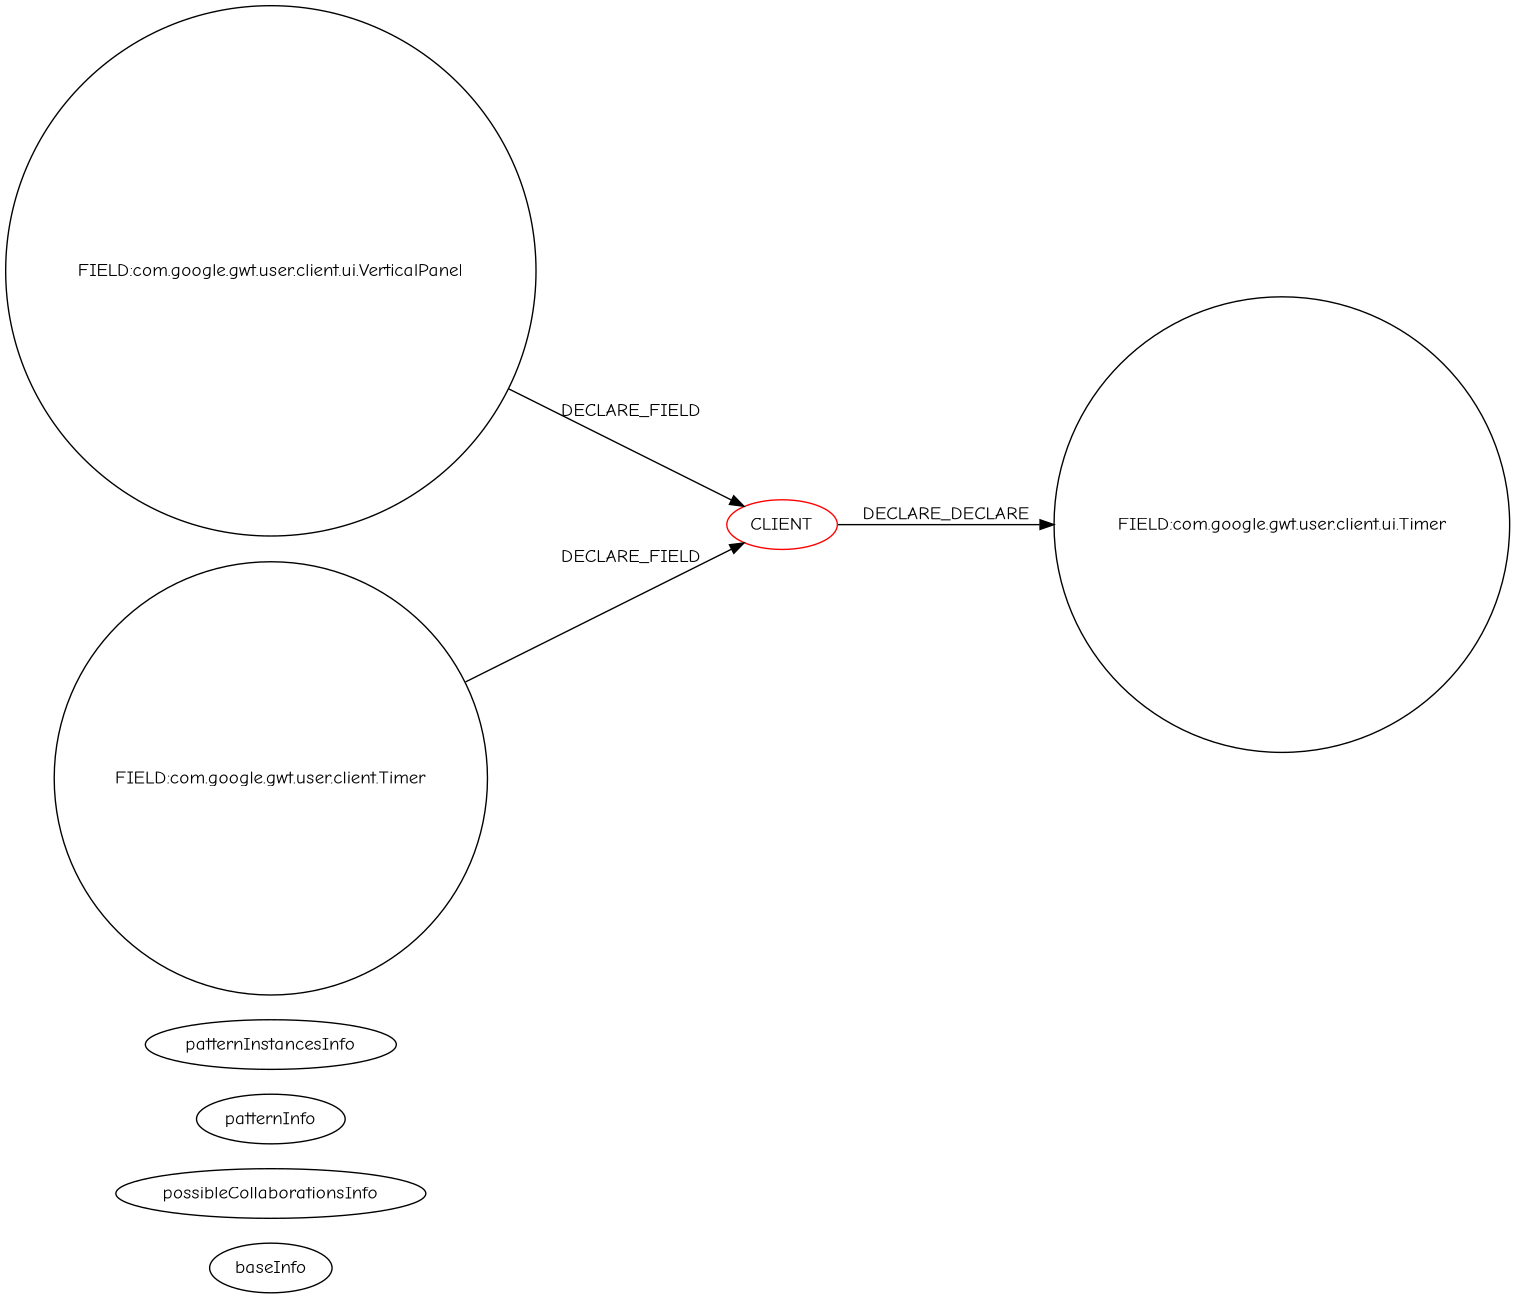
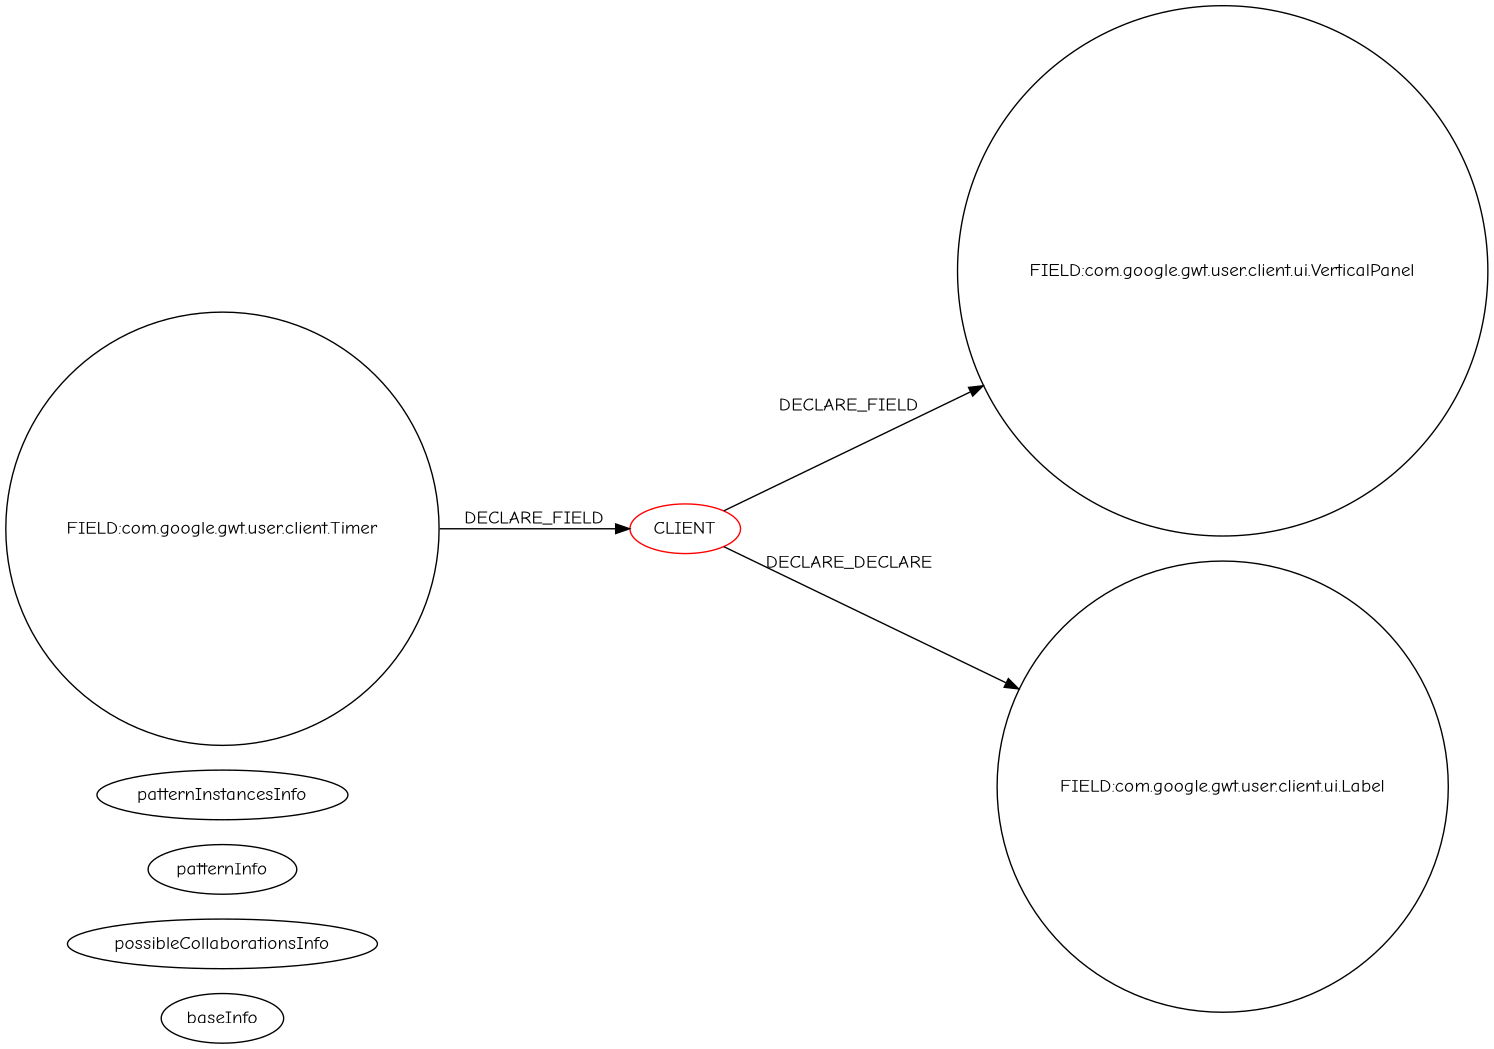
edge "FIELD:com.google.gwt.user.client.ui.VerticalPanel" -> "CLIENT": reversed
node "FIELD:com.google.gwt.user.client.ui.Timer": label "FIELD:com.google.gwt.user.client.ui.Timer" -> "FIELD:com.google.gwt.user.client.ui.Label"
